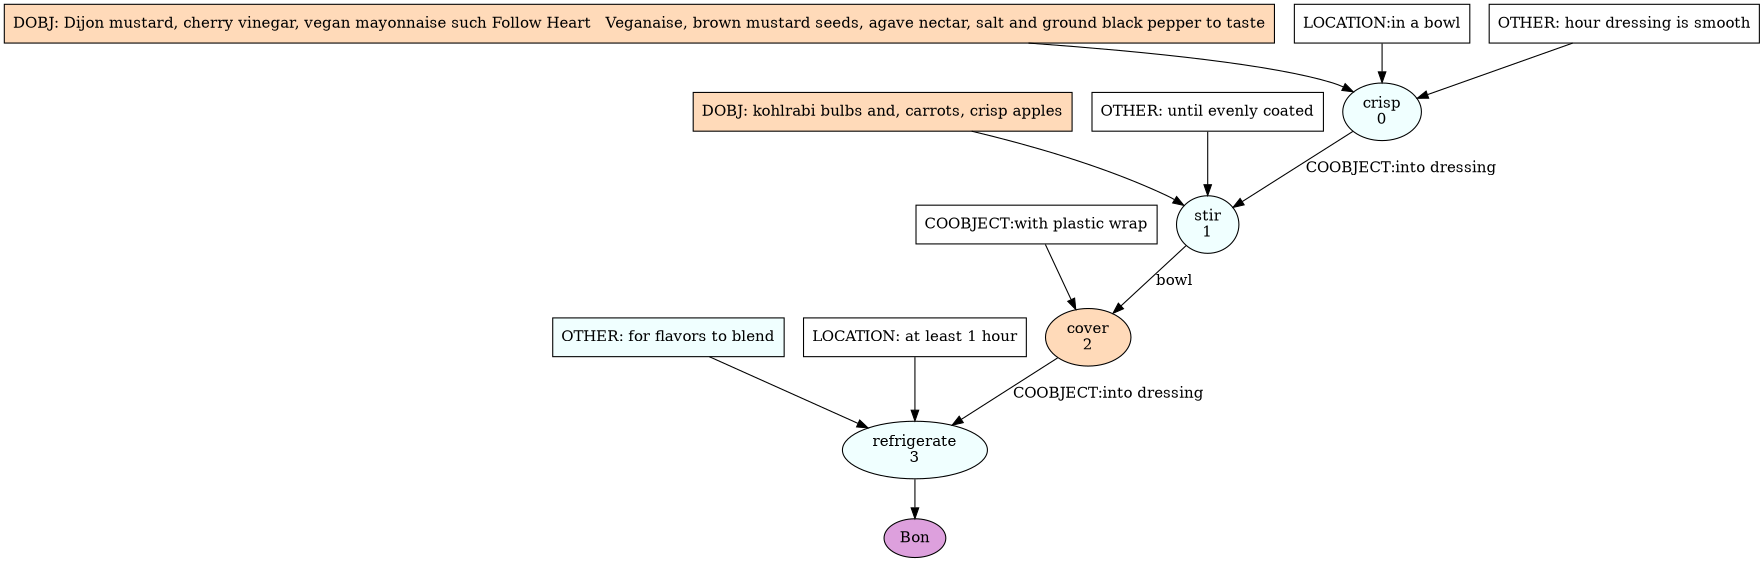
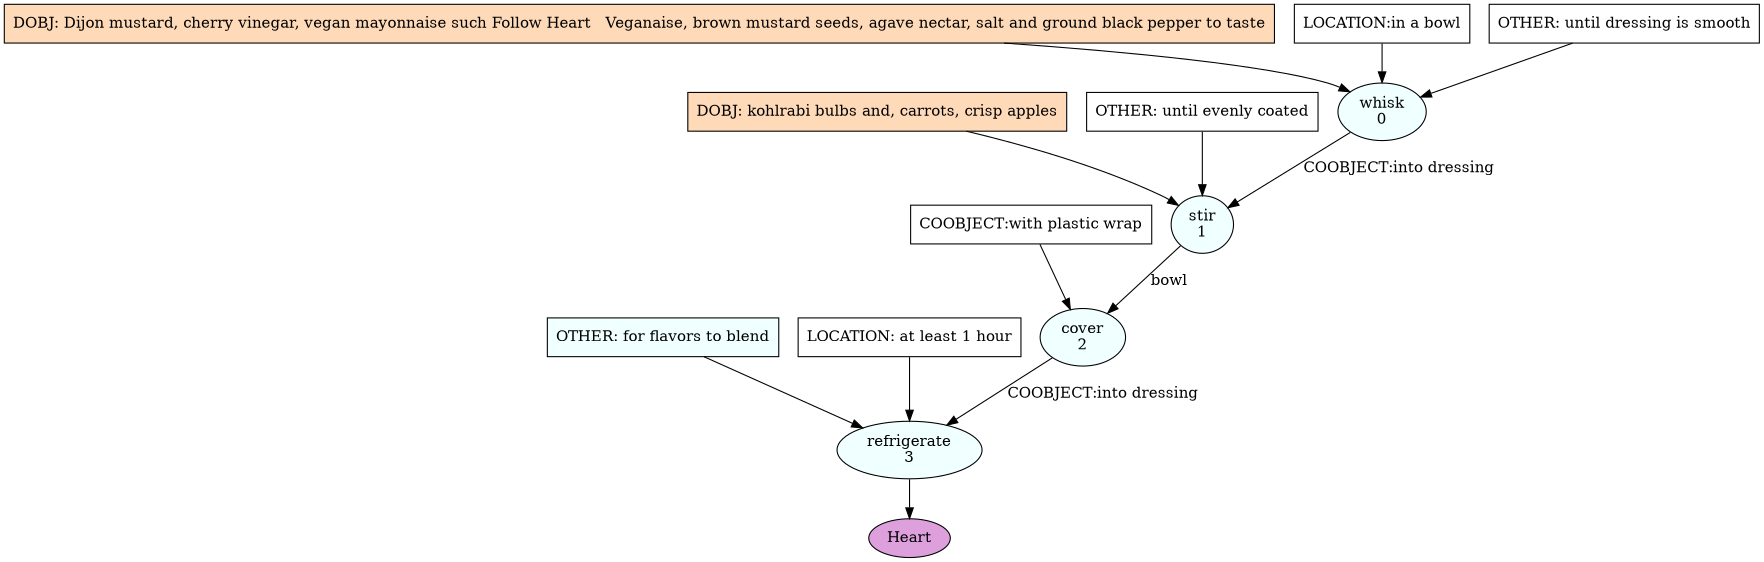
node "OTHER: hour dressing is smooth": label "OTHER: hour dressing is smooth" -> "OTHER: until dressing is smooth"
node "crisp 0": label "crisp 0" -> "whisk 0"
node "cover 2": fillcolor peachpuff -> azure
node "Bon": label "Bon" -> "Heart"
